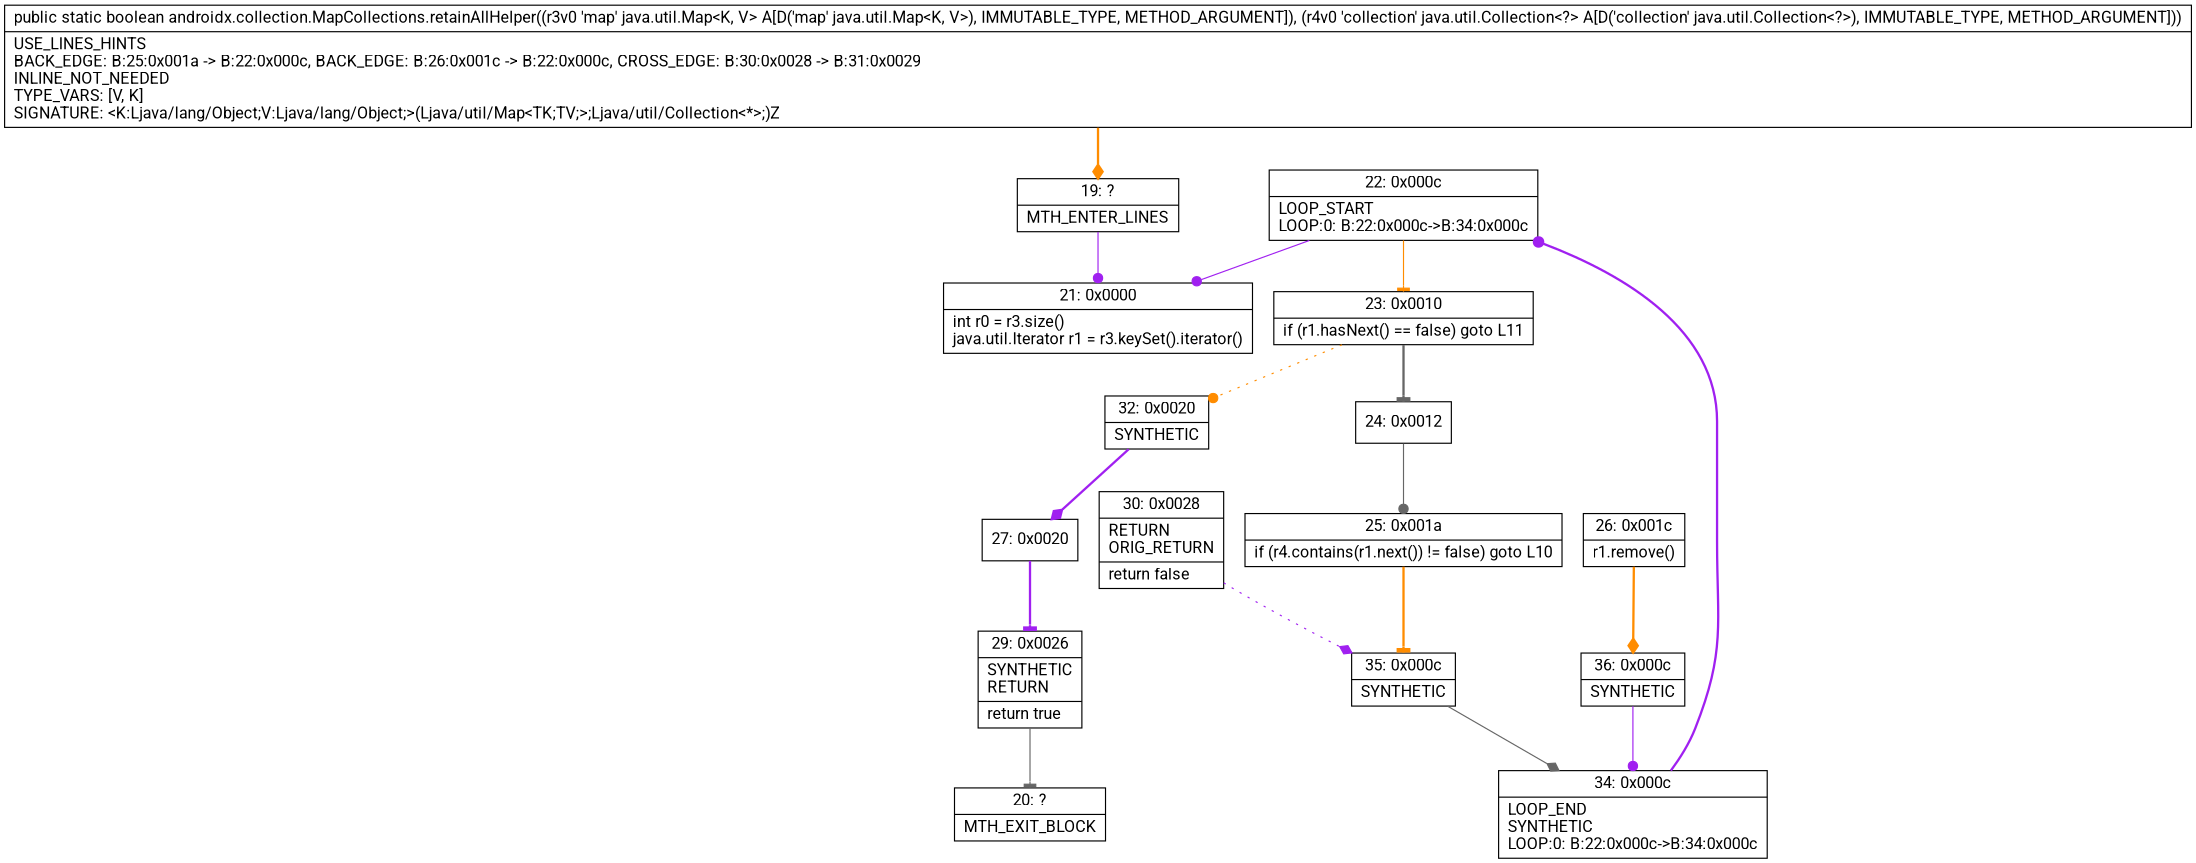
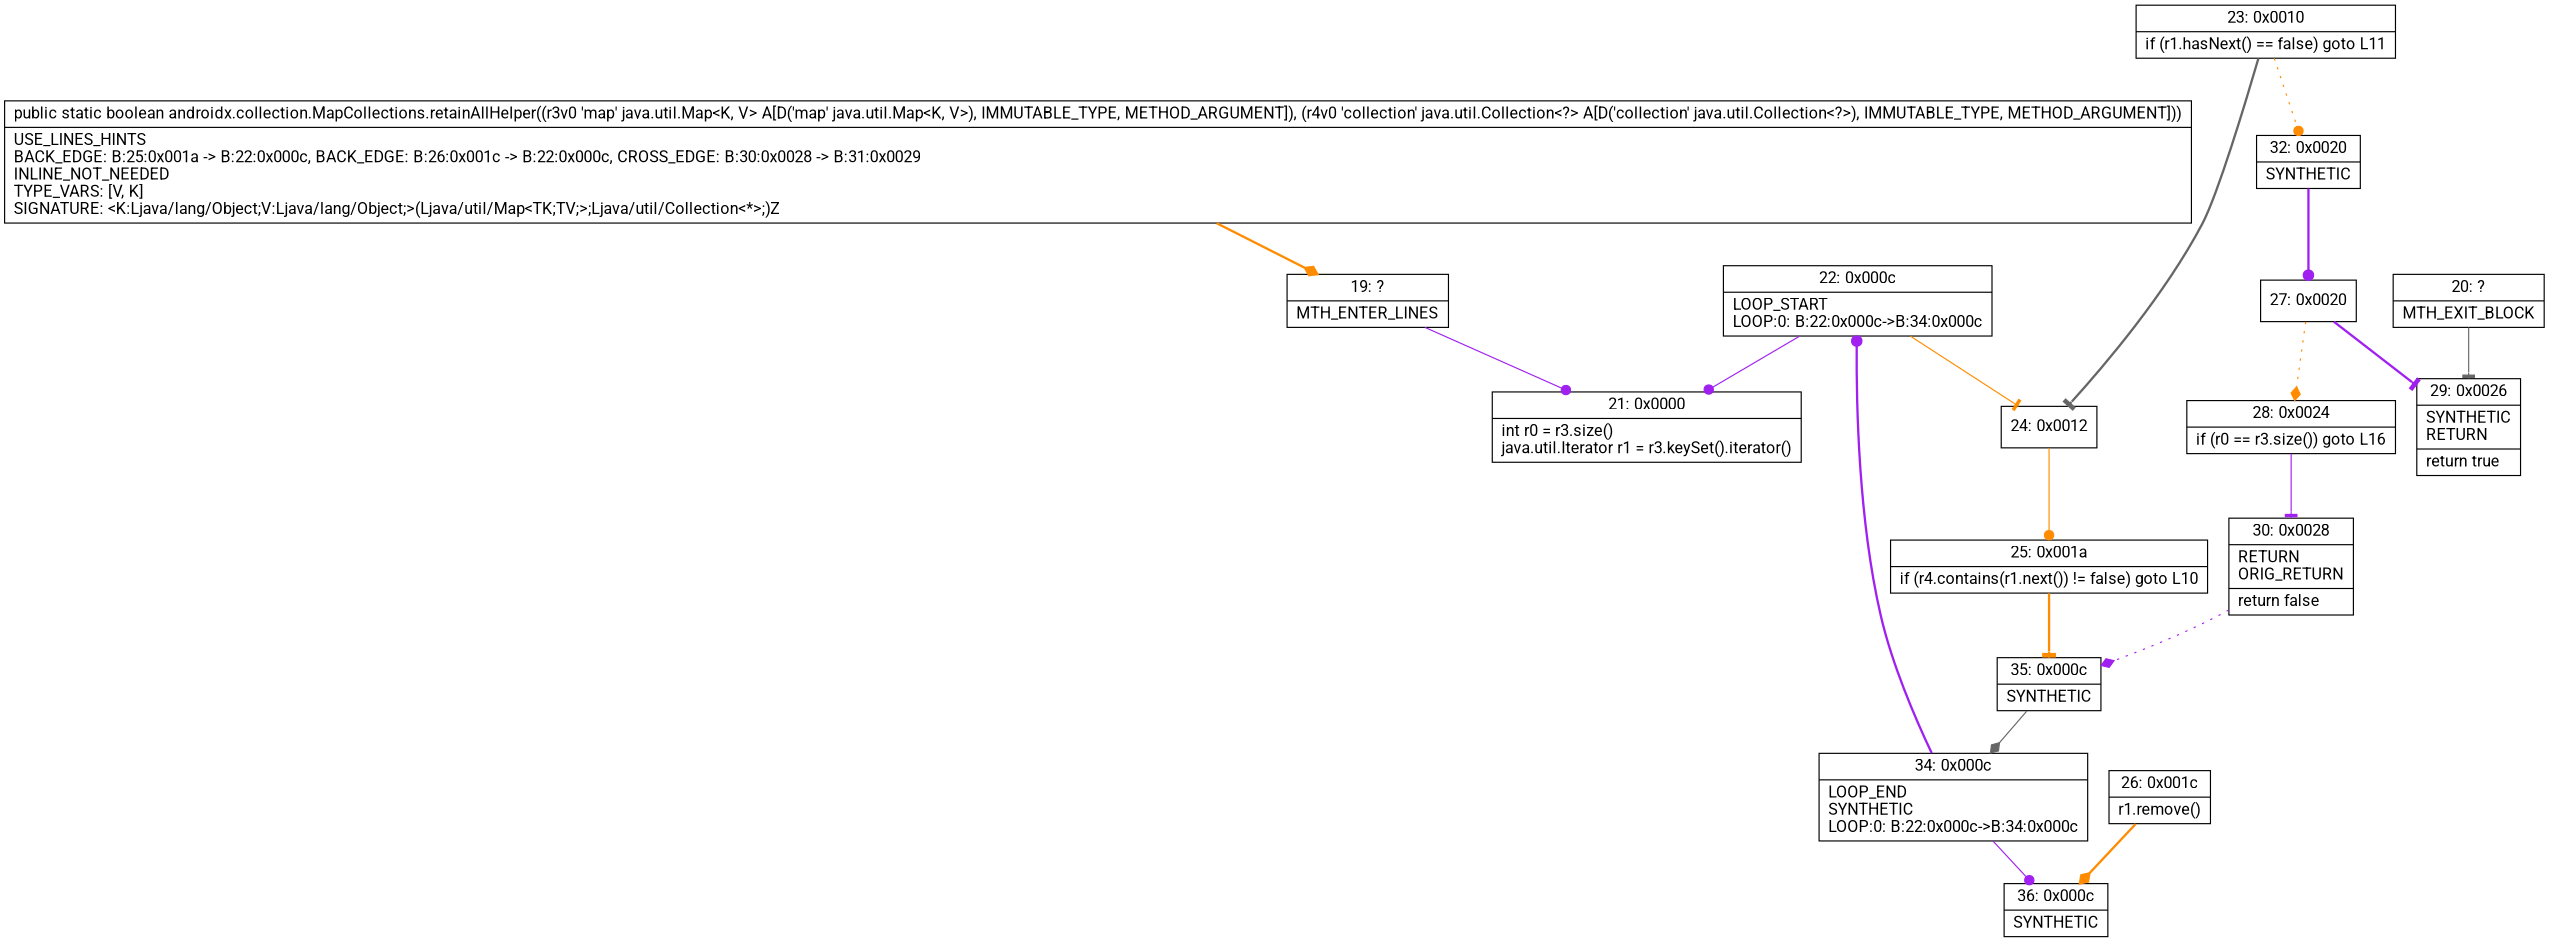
edge "22: 0x000c" -> "23: 0x0010": now "22: 0x000c" -> "24: 0x0012"
node "28: 0x0024": added
edge "24: 0x0012" -> "25: 0x001a": color gray40 -> darkorange
edge "32: 0x0020" -> "27: 0x0020": arrowhead diamond -> dot
edge "36: 0x000c" -> "34: 0x000c": reversed
edge "29: 0x0026" -> "20: ?": reversed
